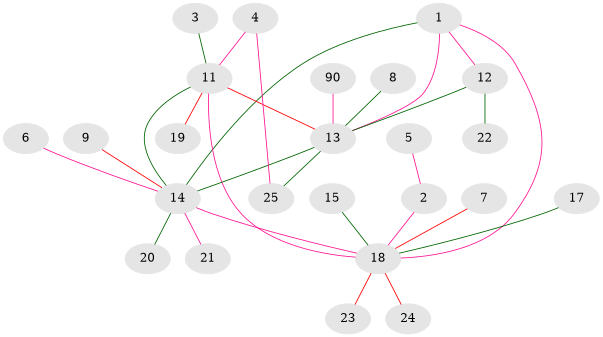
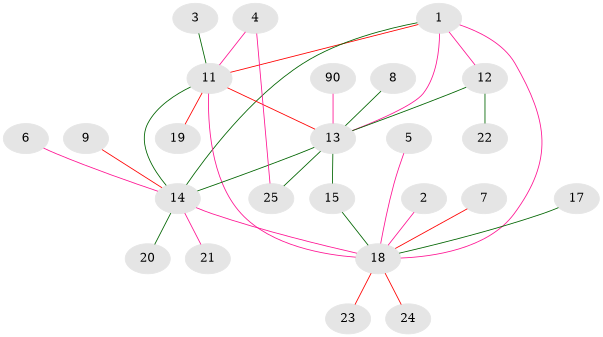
edge "1" -- "11": added
edge "13" -- "15": added
edge "5" -- "2": now "5" -- "18"
